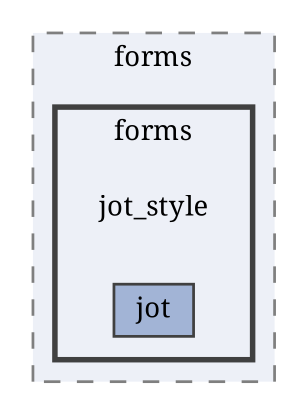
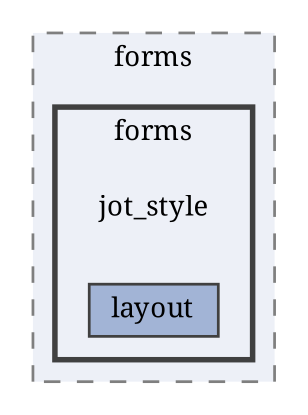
node "jot": label "jot" -> "layout"
